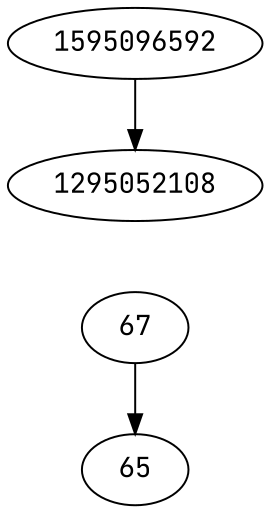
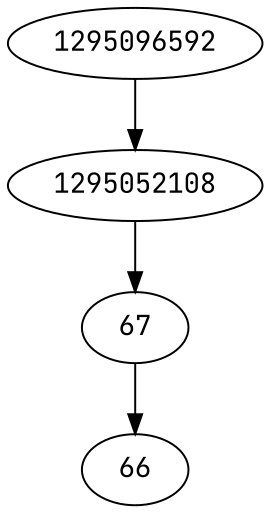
node "1595096592": label "1595096592" -> "1295096592"
edge "1295052108" -> "67": added
node "65": label "65" -> "66"
